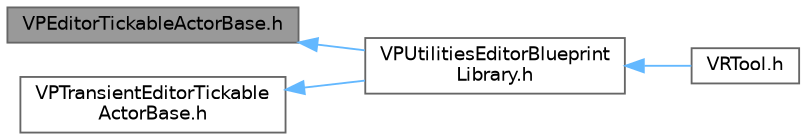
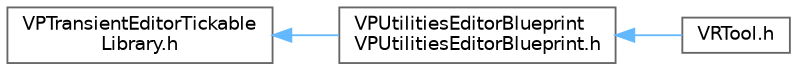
node "VPEditorTickableActorBase.h": removed
node "VPUtilitiesEditorBlueprint Library.h": label "VPUtilitiesEditorBlueprint Library.h" -> "VPUtilitiesEditorBlueprint VPUtilitiesEditorBlueprint.h"
node "VPTransientEditorTickable ActorBase.h": label "VPTransientEditorTickable ActorBase.h" -> "VPTransientEditorTickable Library.h"
